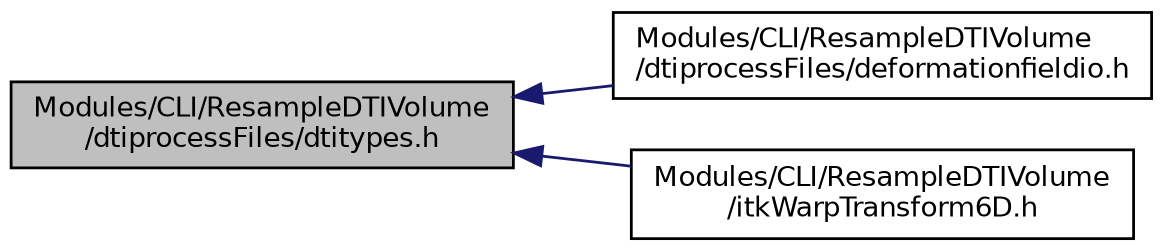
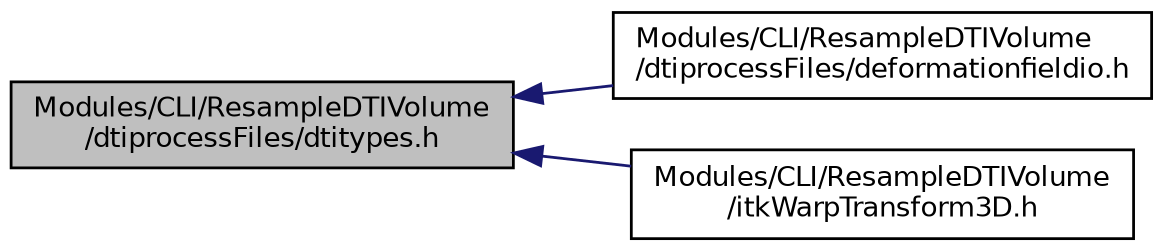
node "Modules/CLI/ResampleDTIVolume /itkWarpTransform6D.h": label "Modules/CLI/ResampleDTIVolume /itkWarpTransform6D.h" -> "Modules/CLI/ResampleDTIVolume /itkWarpTransform3D.h"
